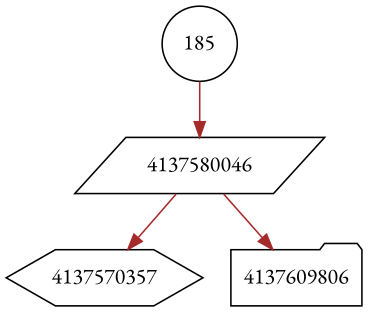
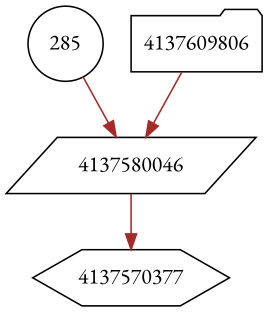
node "185": label "185" -> "285"
edge "4137580046" -> "4137609806": reversed
node "4137570357": label "4137570357" -> "4137570377"
